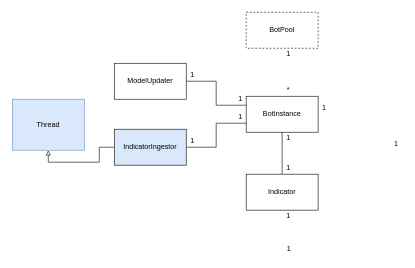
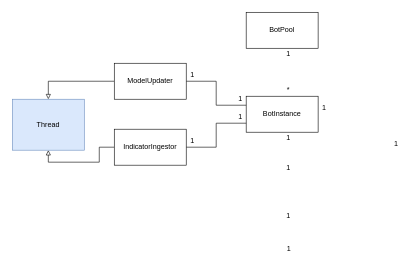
node "BotPool": style dashed -> solid
edge "ModelUpdater" -> "Thread": added
node "IndicatorIngestor": fillcolor #dae8fc -> #ffffff
edge "BotInstance" -- "Indicator": removed
node "Indicator": removed
